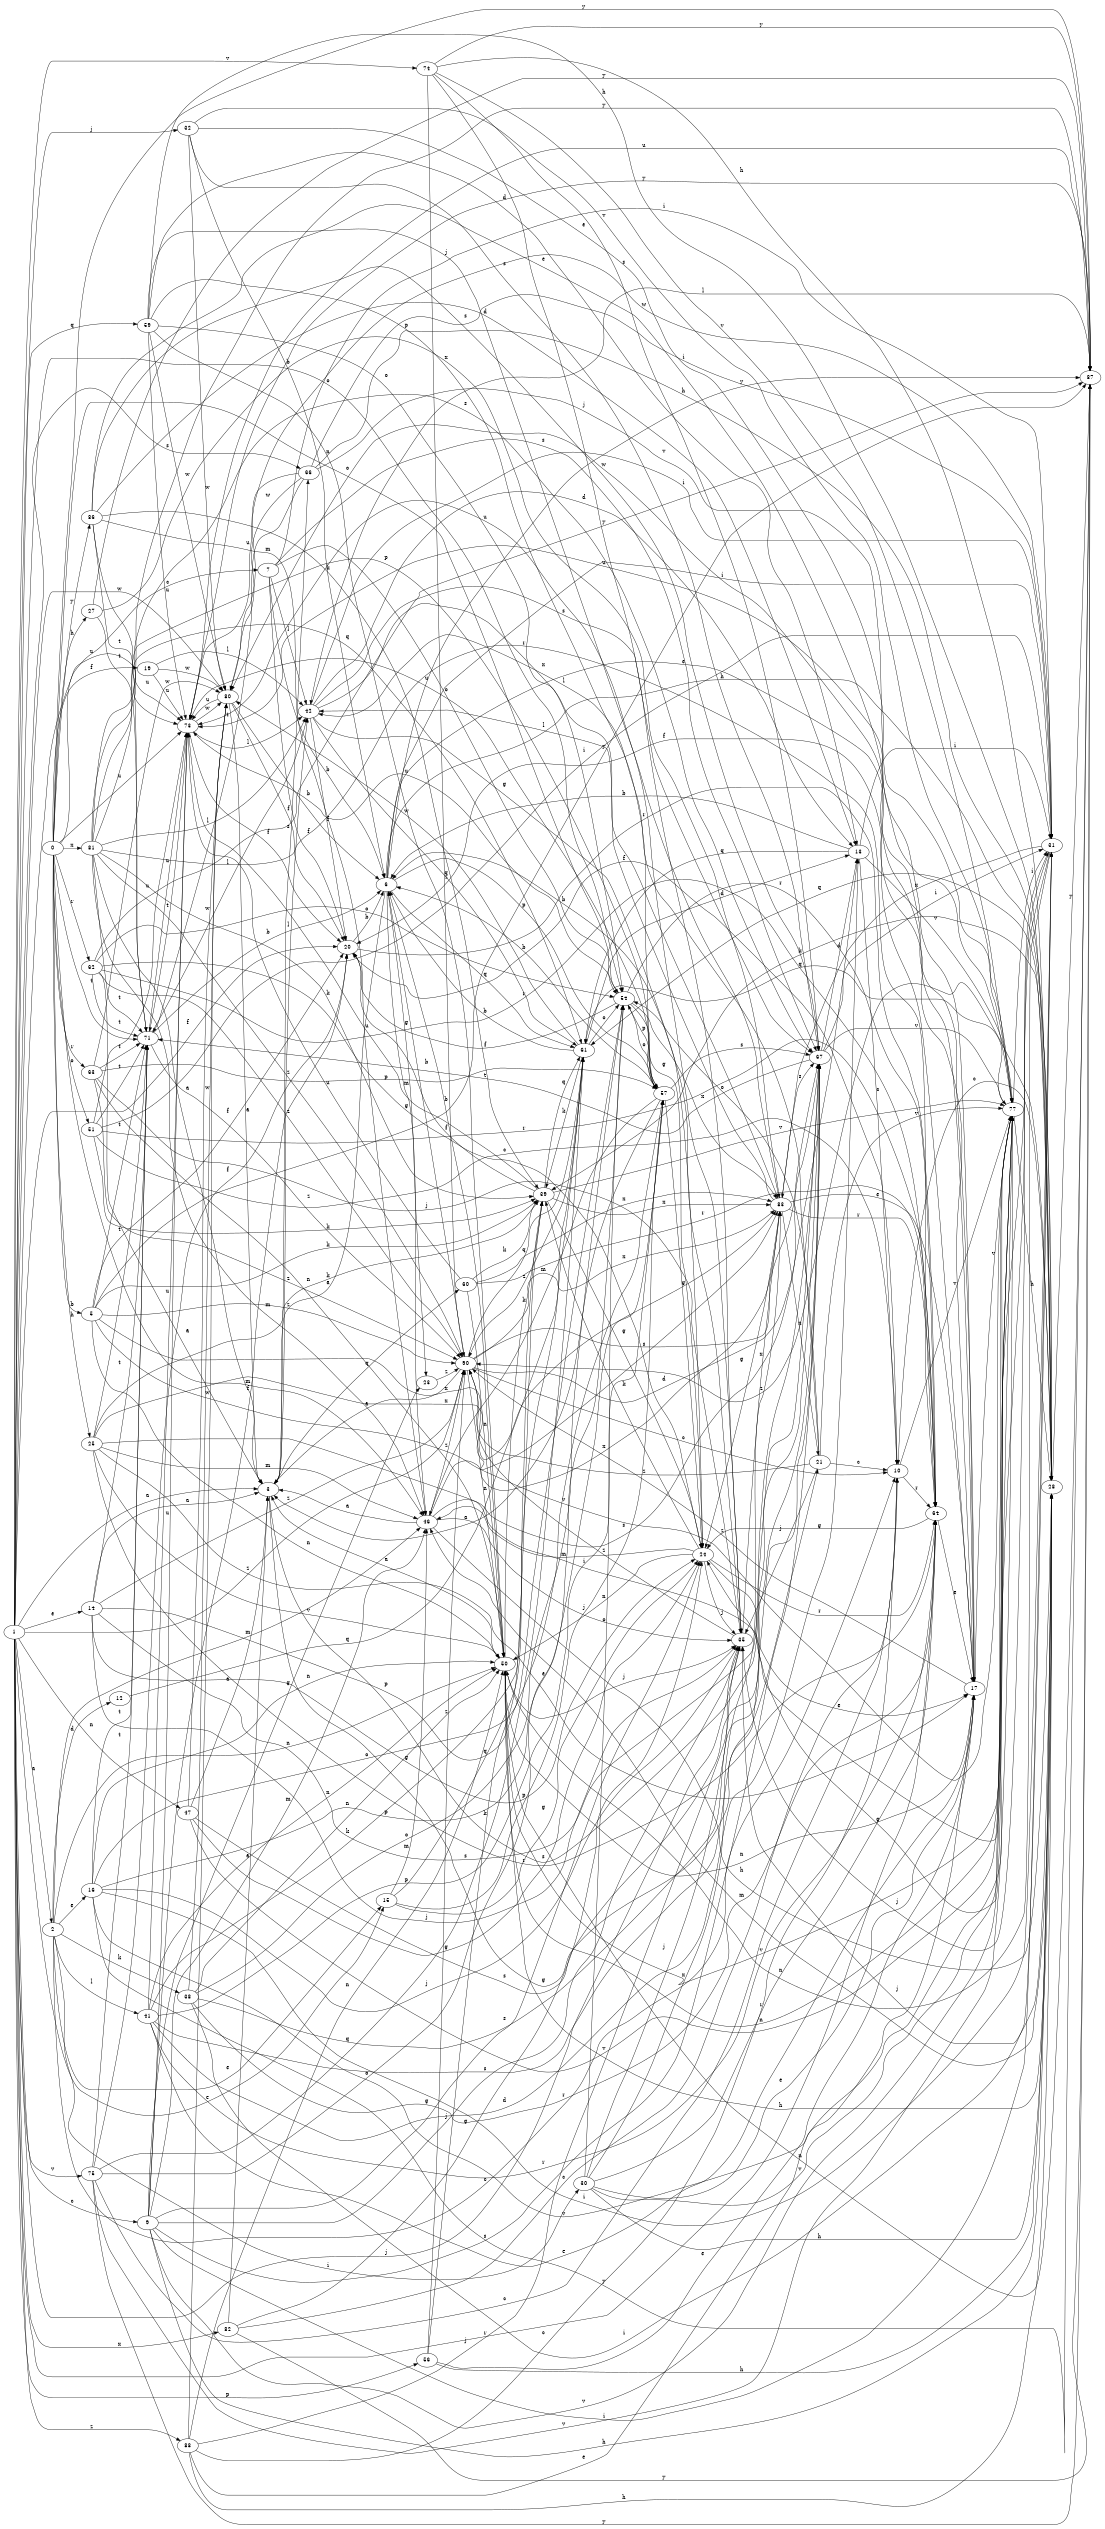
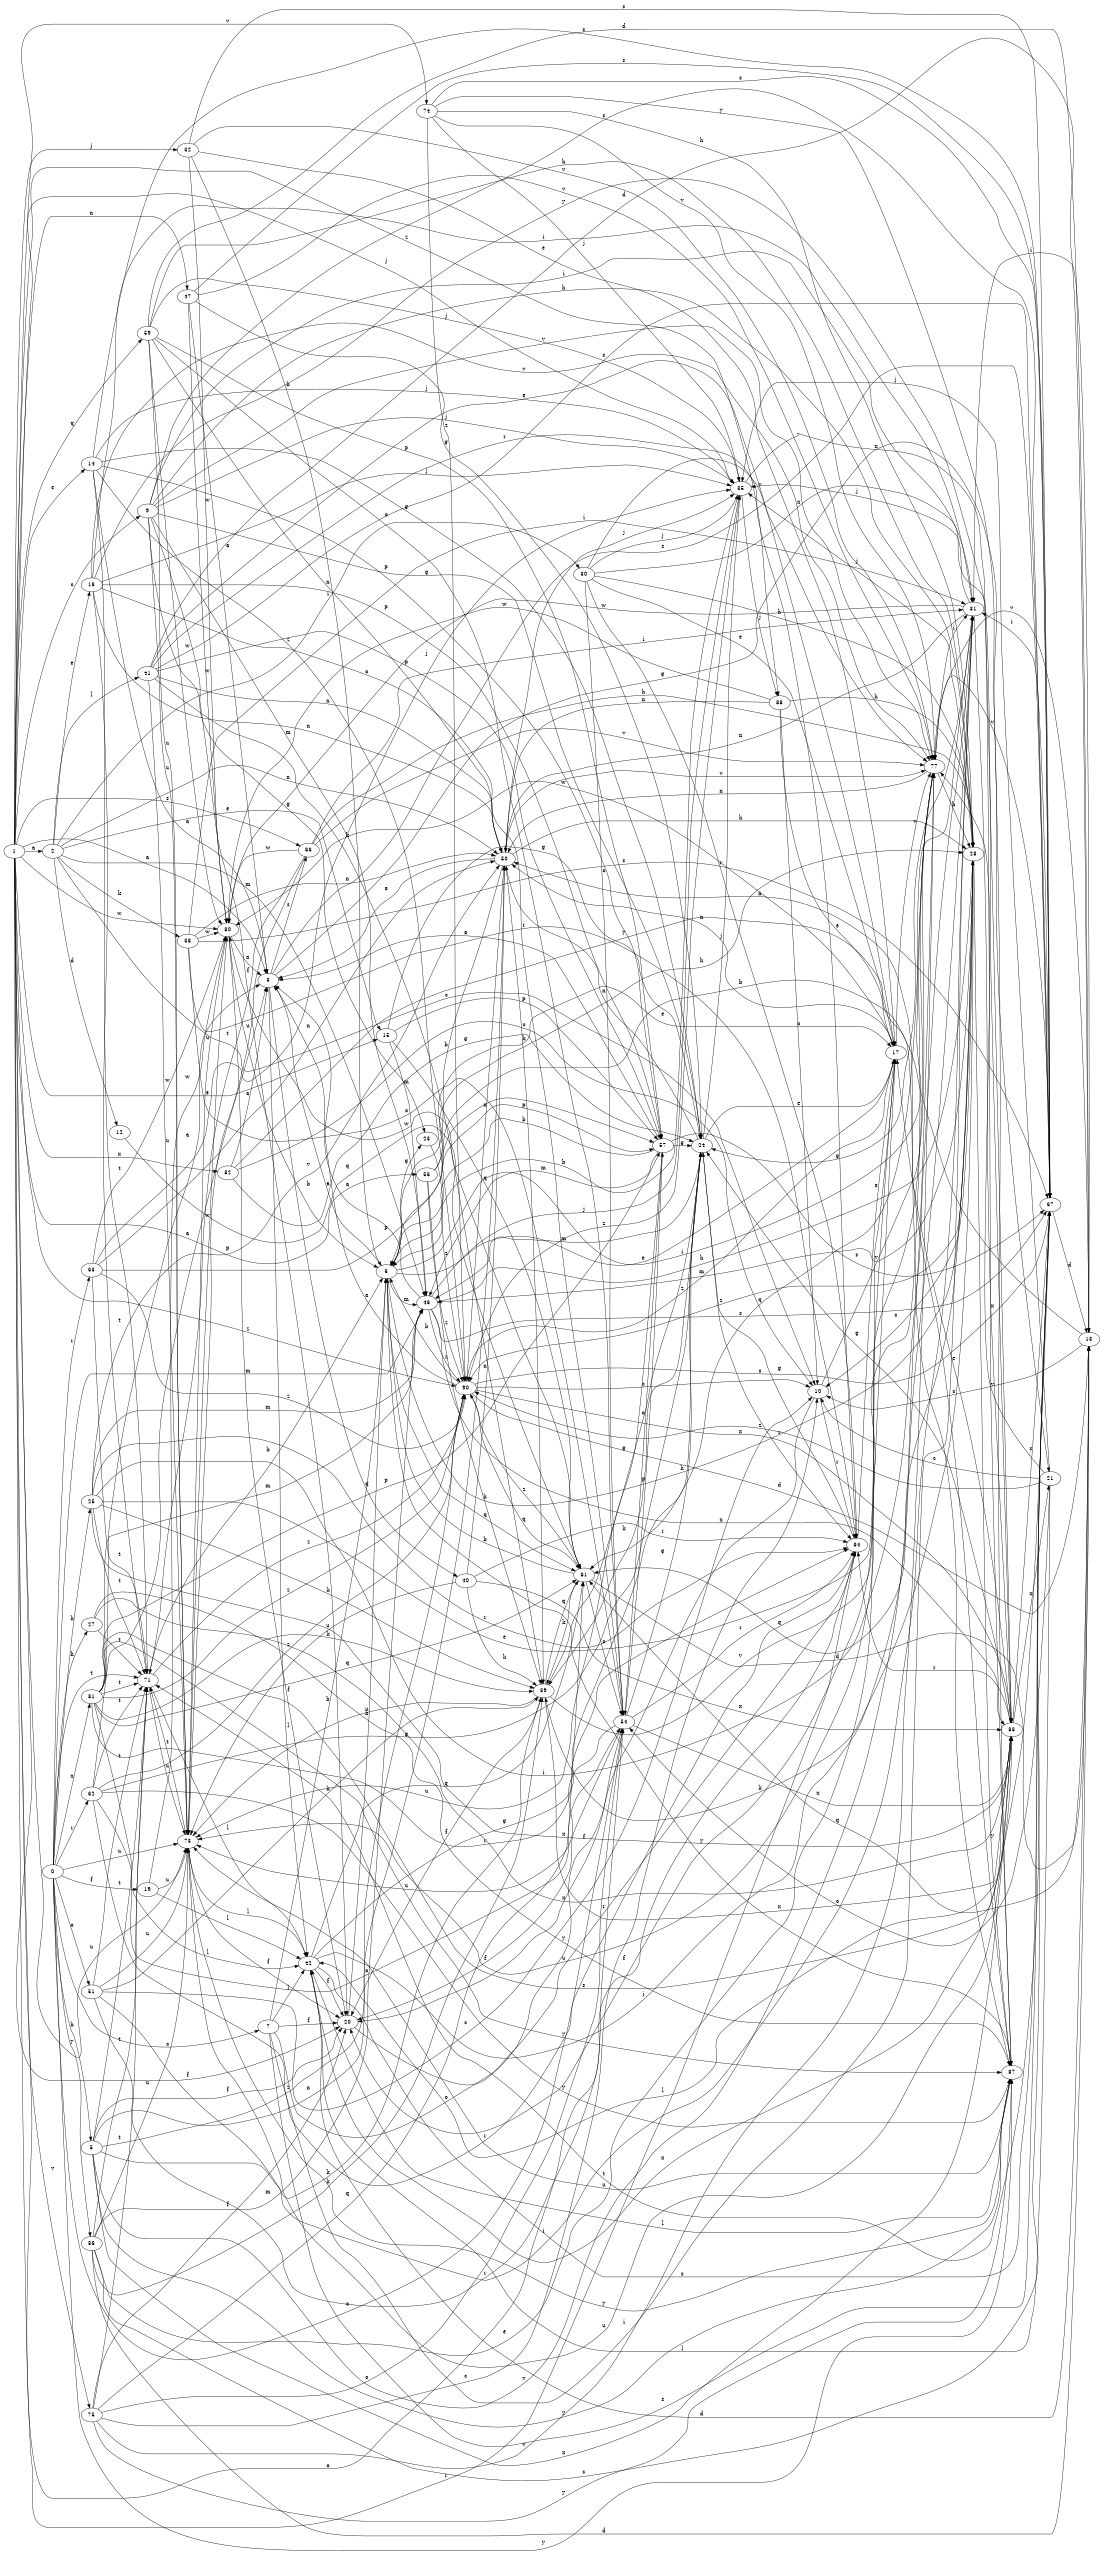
node "60": label "60" -> "40"
edge "88" -> "35": reversed
